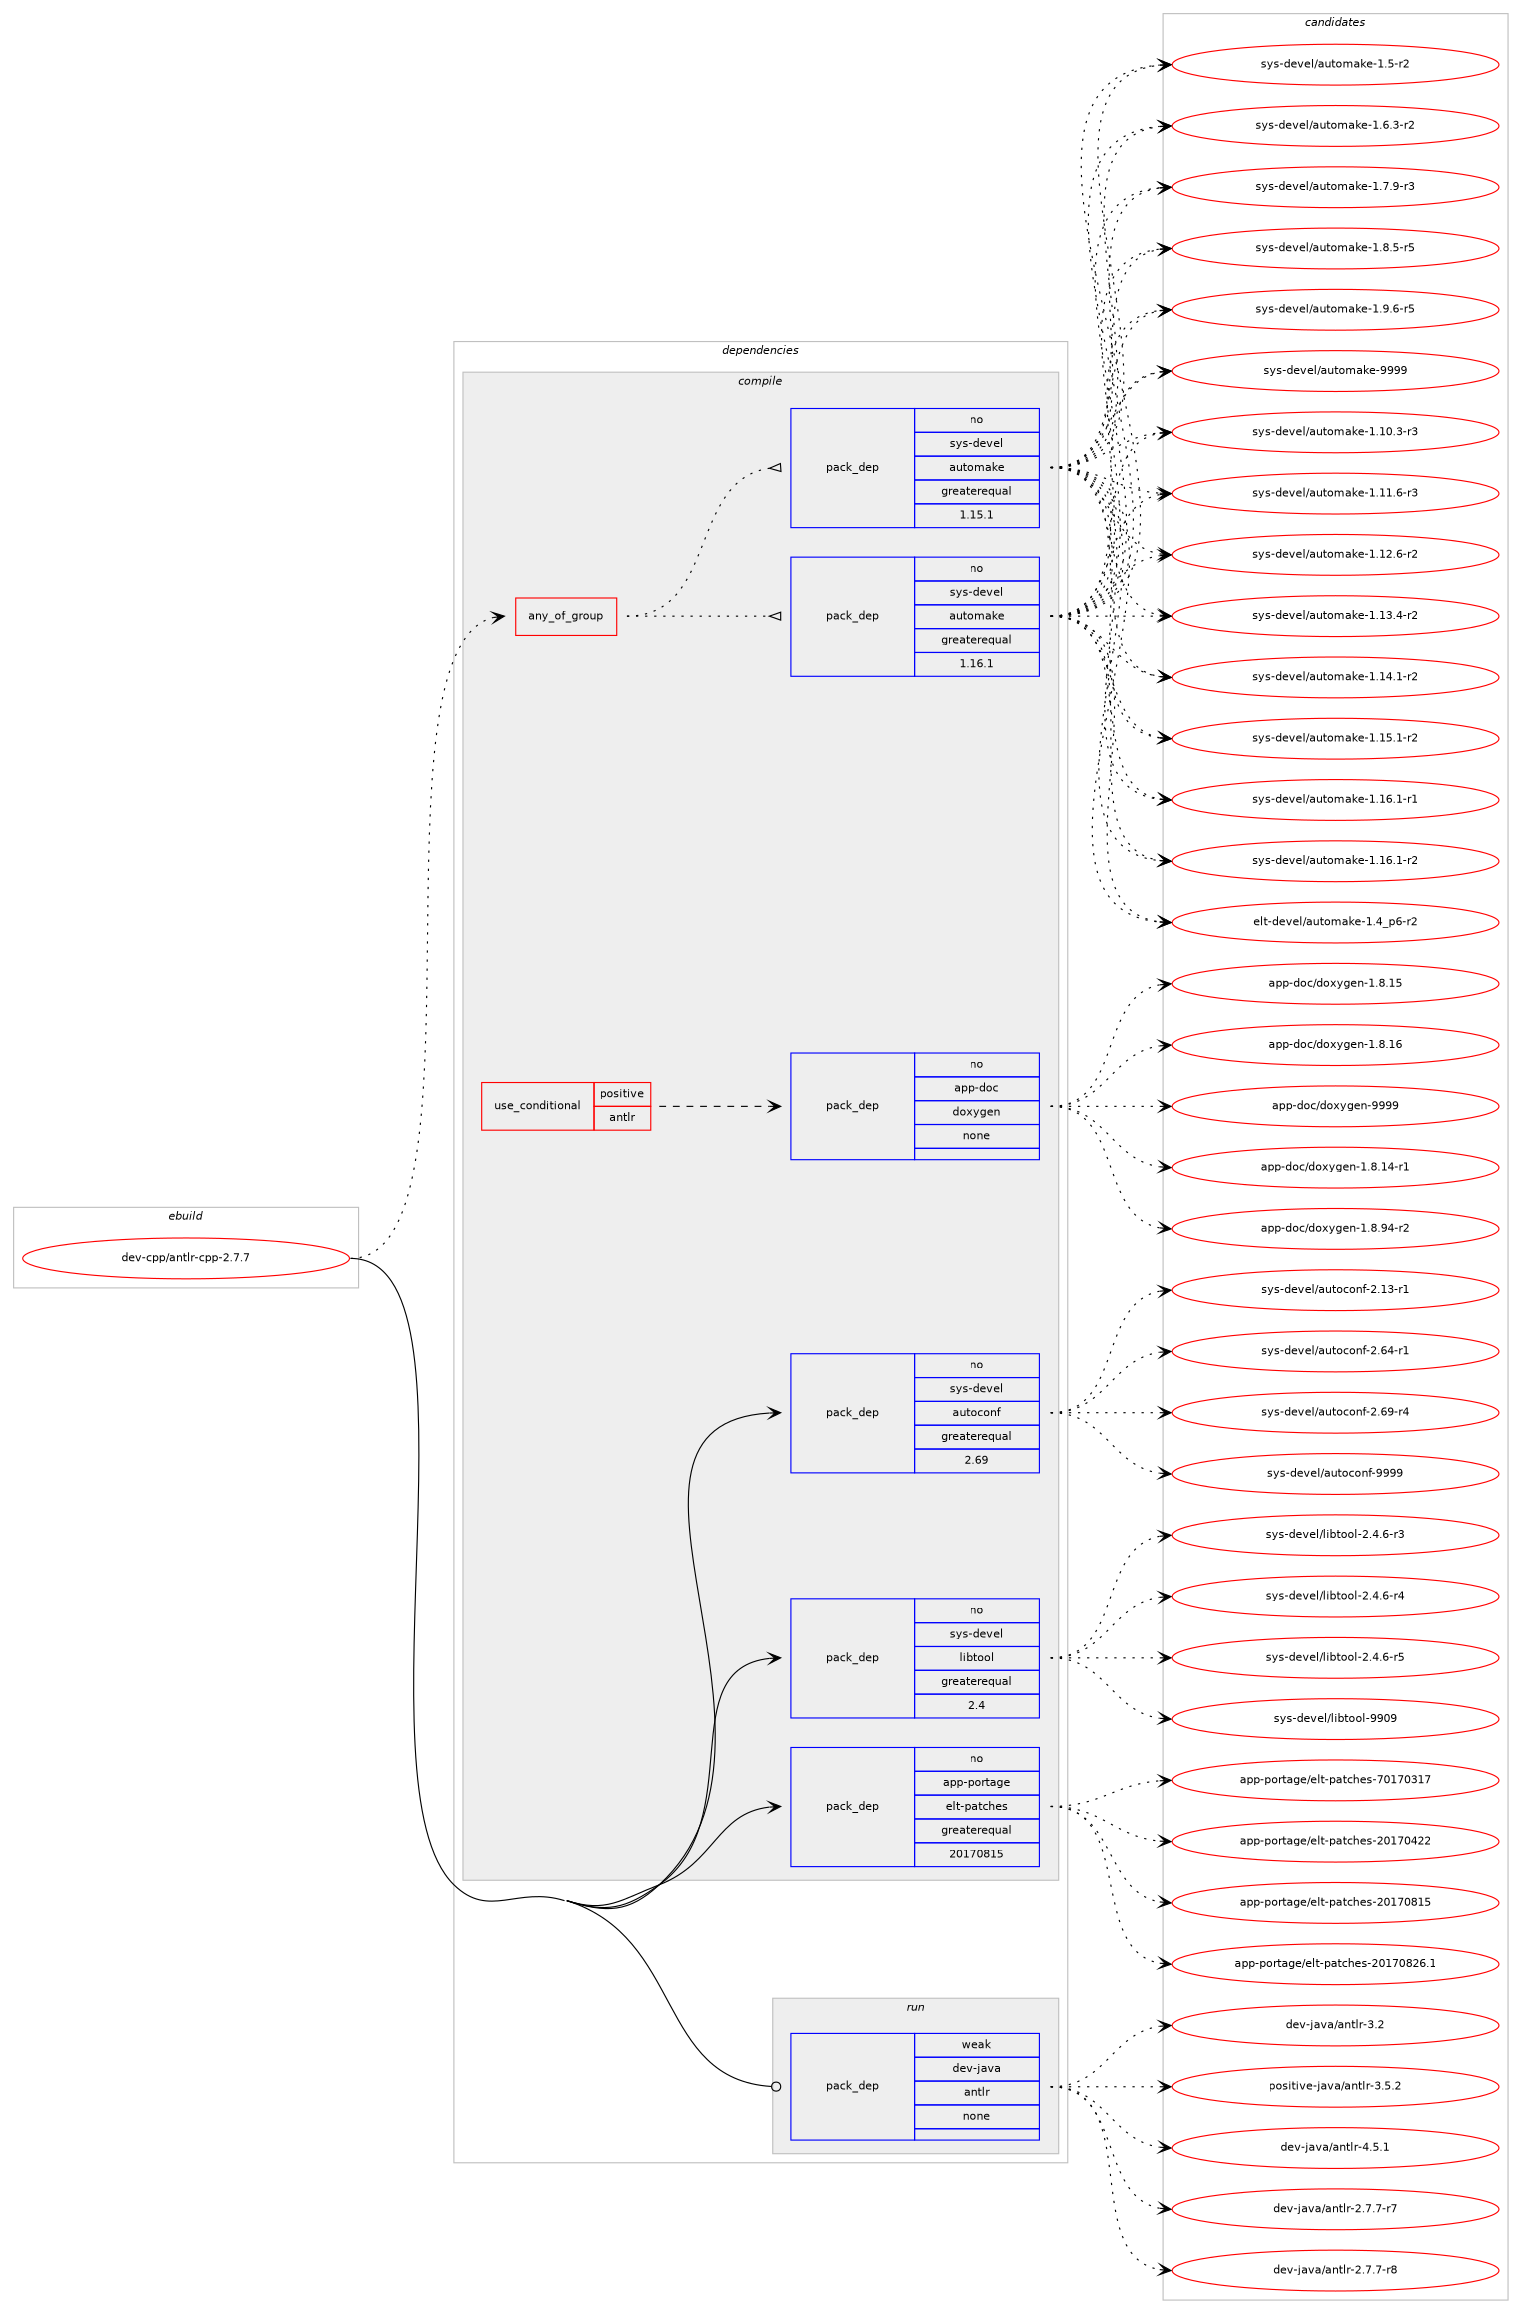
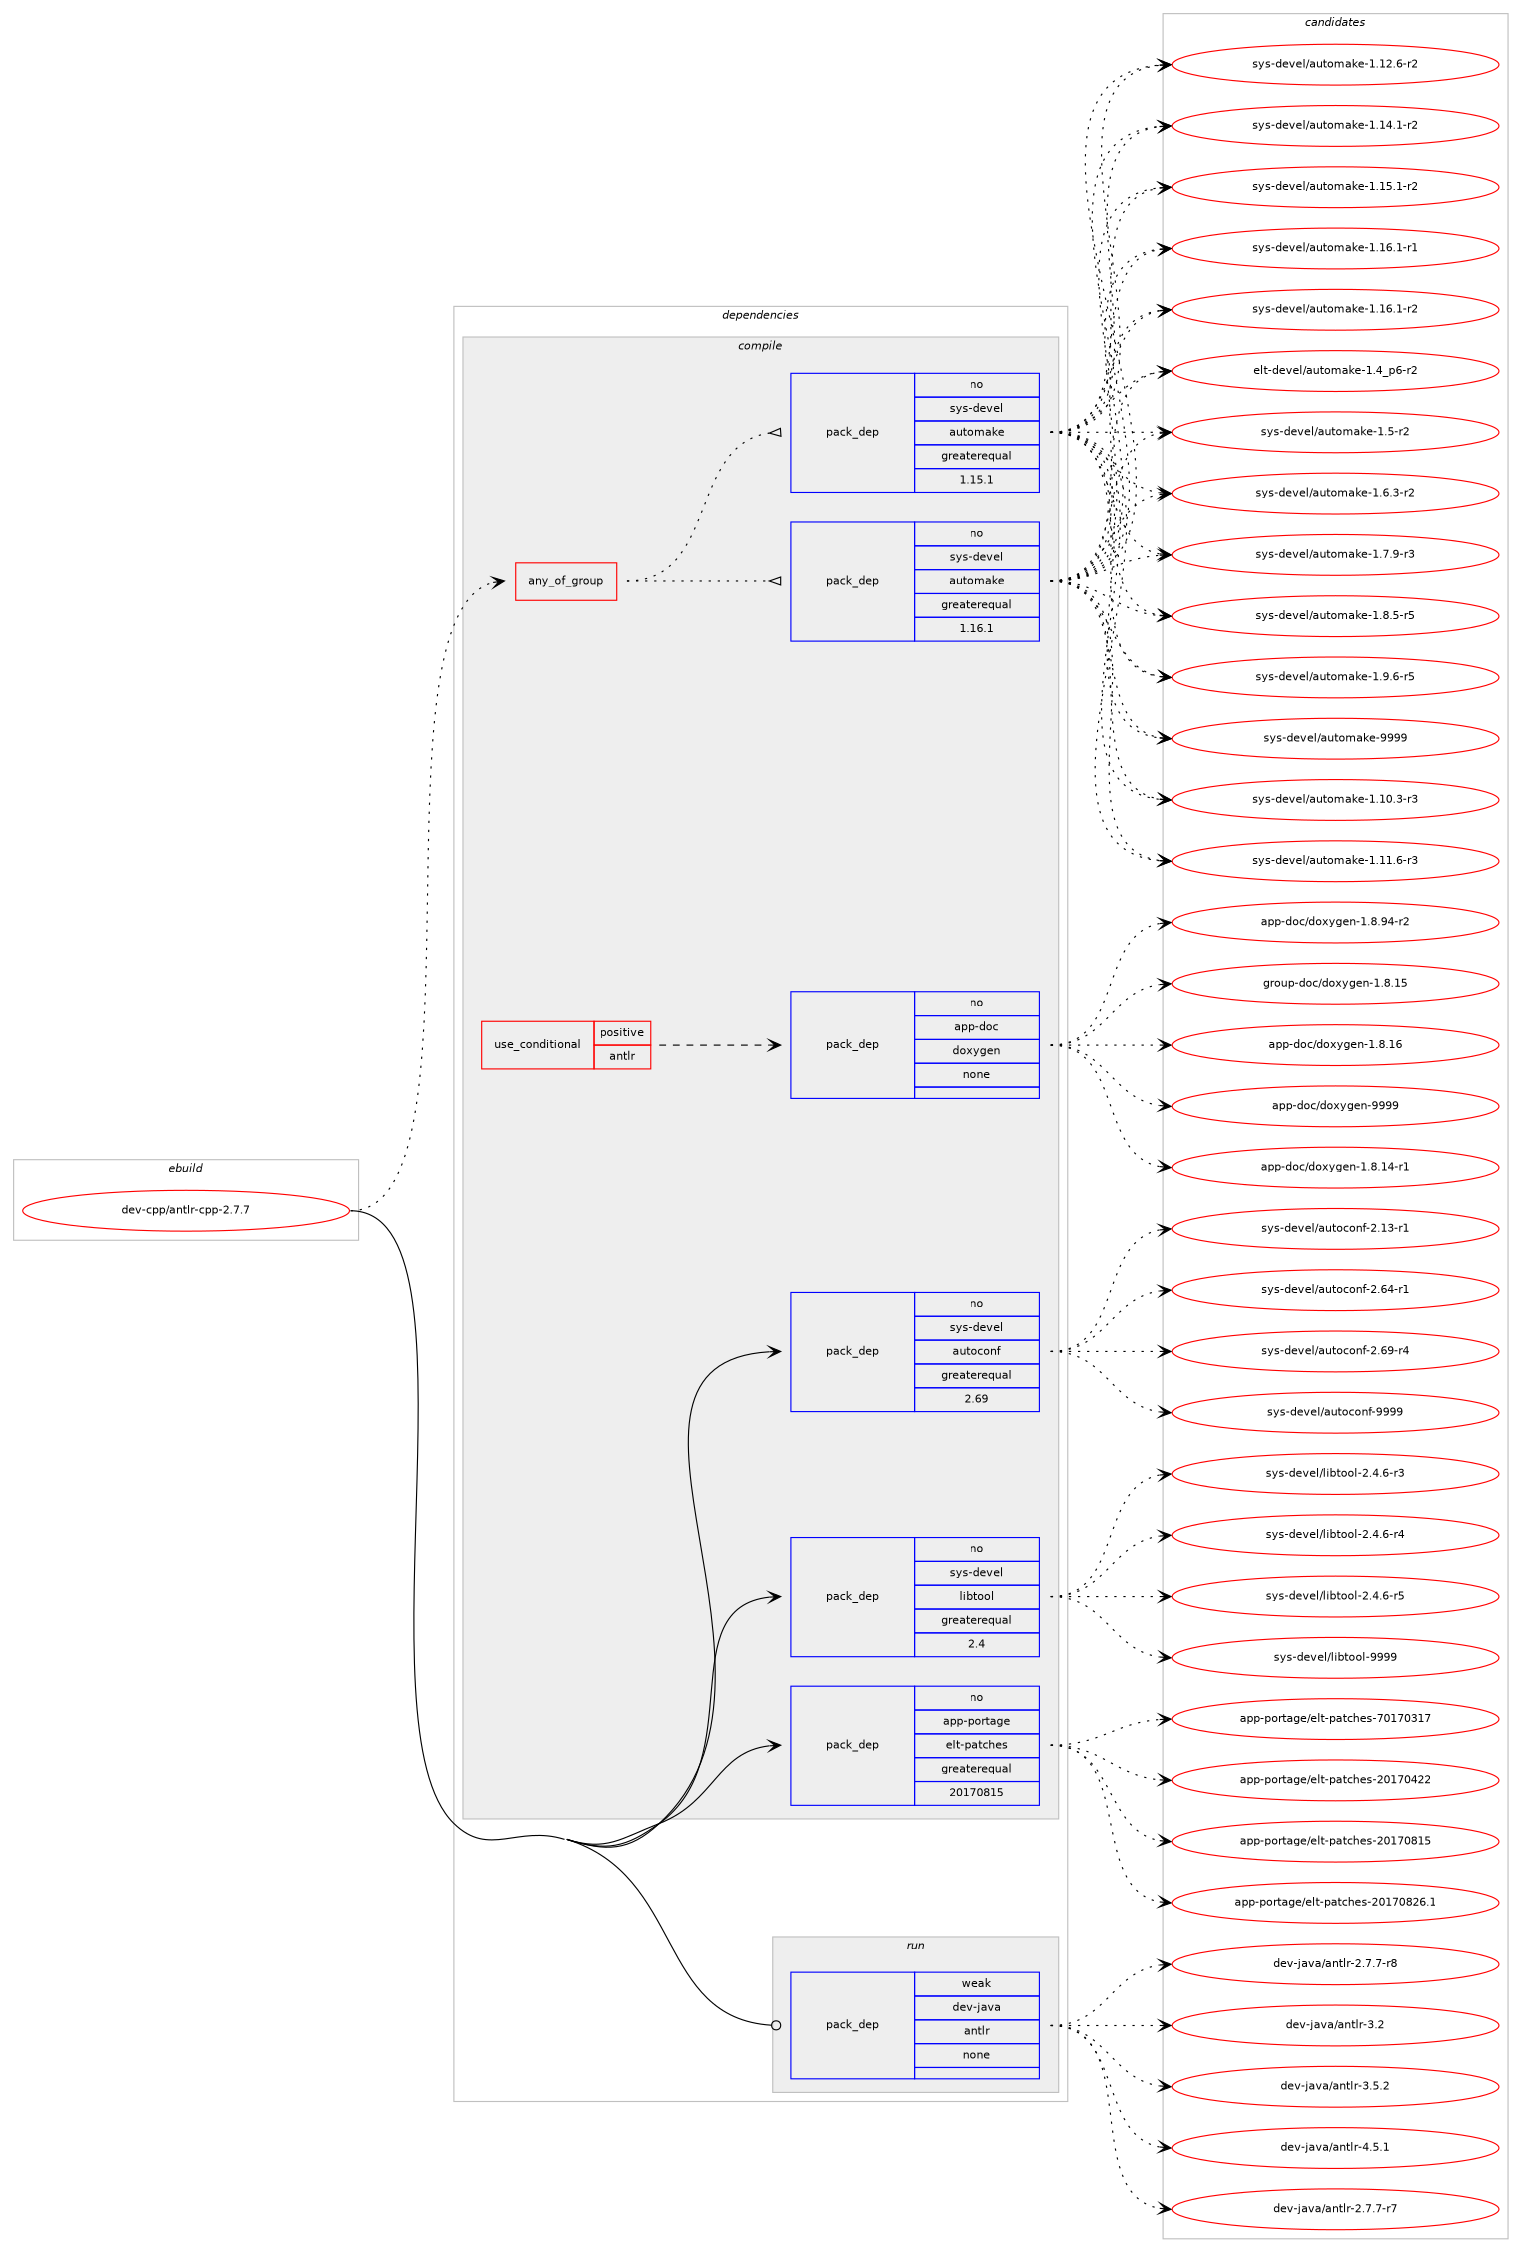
node "sys-devel/automake-1.13.4-r2": removed
node "app-doc/doxygen-1.8.15": label "app-doc/doxygen-1.8.15" -> "group-doc/doxygen-1.8.15"
node "sys-devel/libtool-9909": label "sys-devel/libtool-9909" -> "sys-devel/libtool-9999"
node "positive-java/antlr-3.5.2": label "positive-java/antlr-3.5.2" -> "dev-java/antlr-3.5.2"
